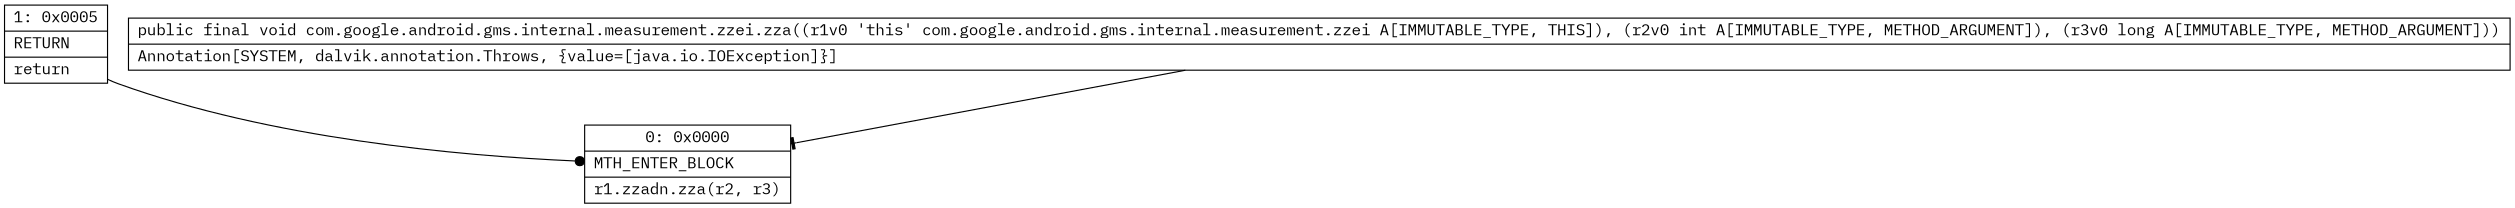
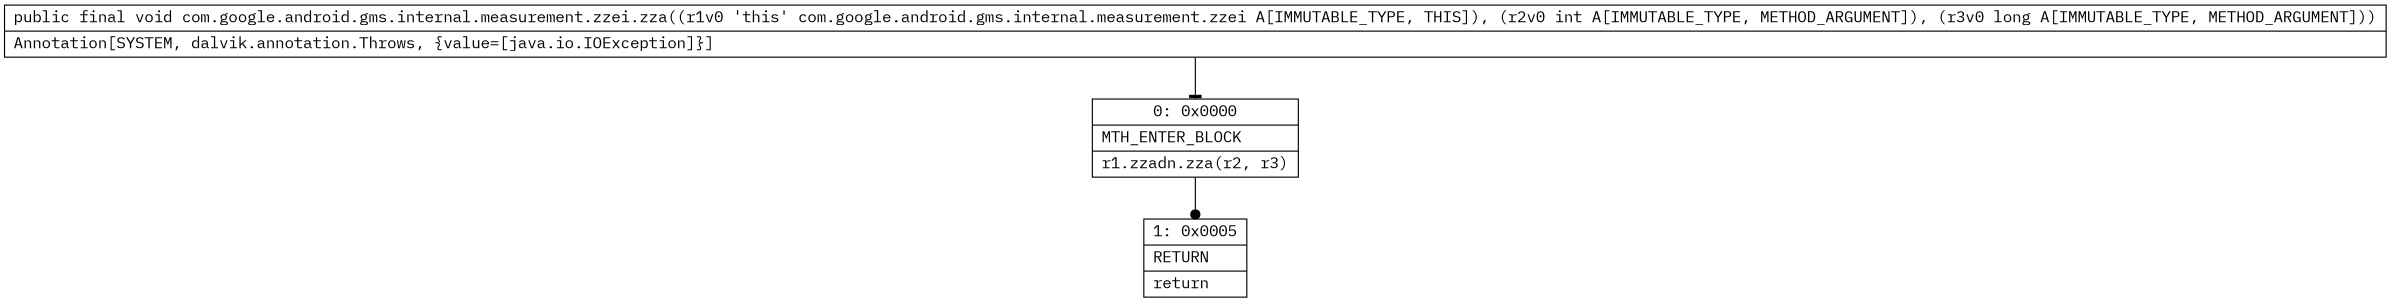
edge "1: 0x0005" -> "0: 0x0000": reversed
